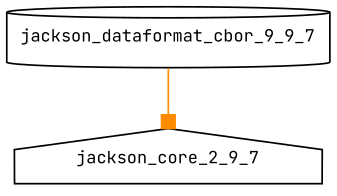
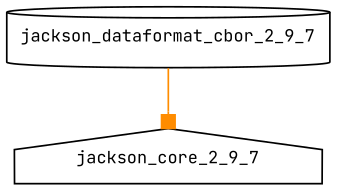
node "jackson_dataformat_cbor_9_9_7": label "jackson_dataformat_cbor_9_9_7" -> "jackson_dataformat_cbor_2_9_7"
